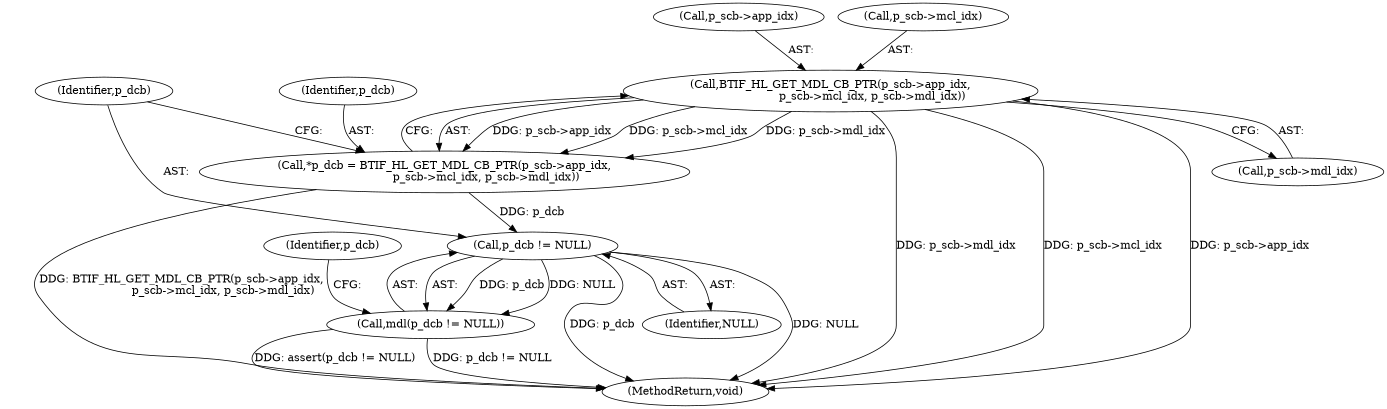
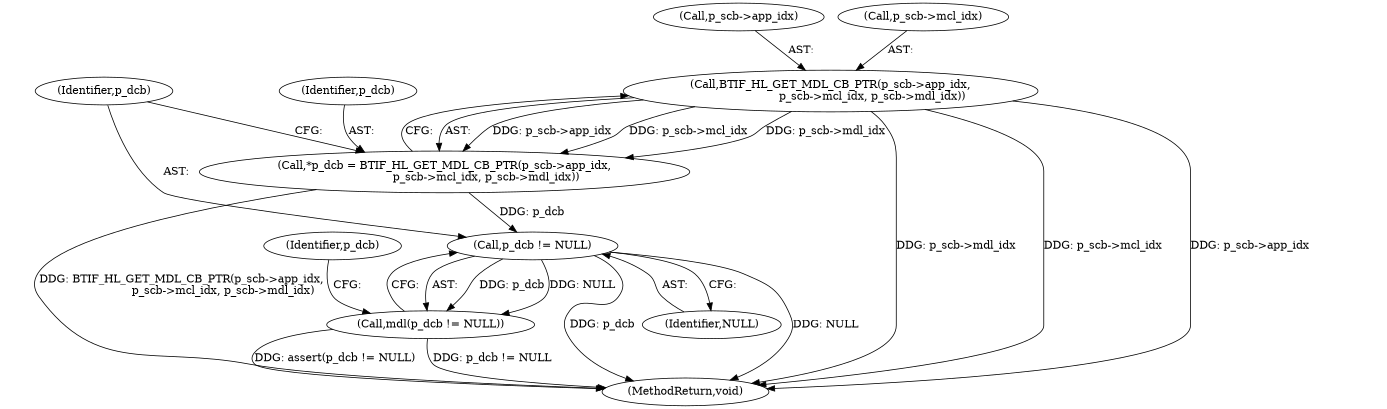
node "(Call,p_scb->mdl_idx)": removed
edge "(Call,mdl(p_dcb != NULL))" -> "(Call,p_dcb != NULL)": label "AST: " -> "CFG: "
edge "(Call,p_dcb != NULL)" -> "(Identifier,NULL)": label "AST: " -> "CFG: "
